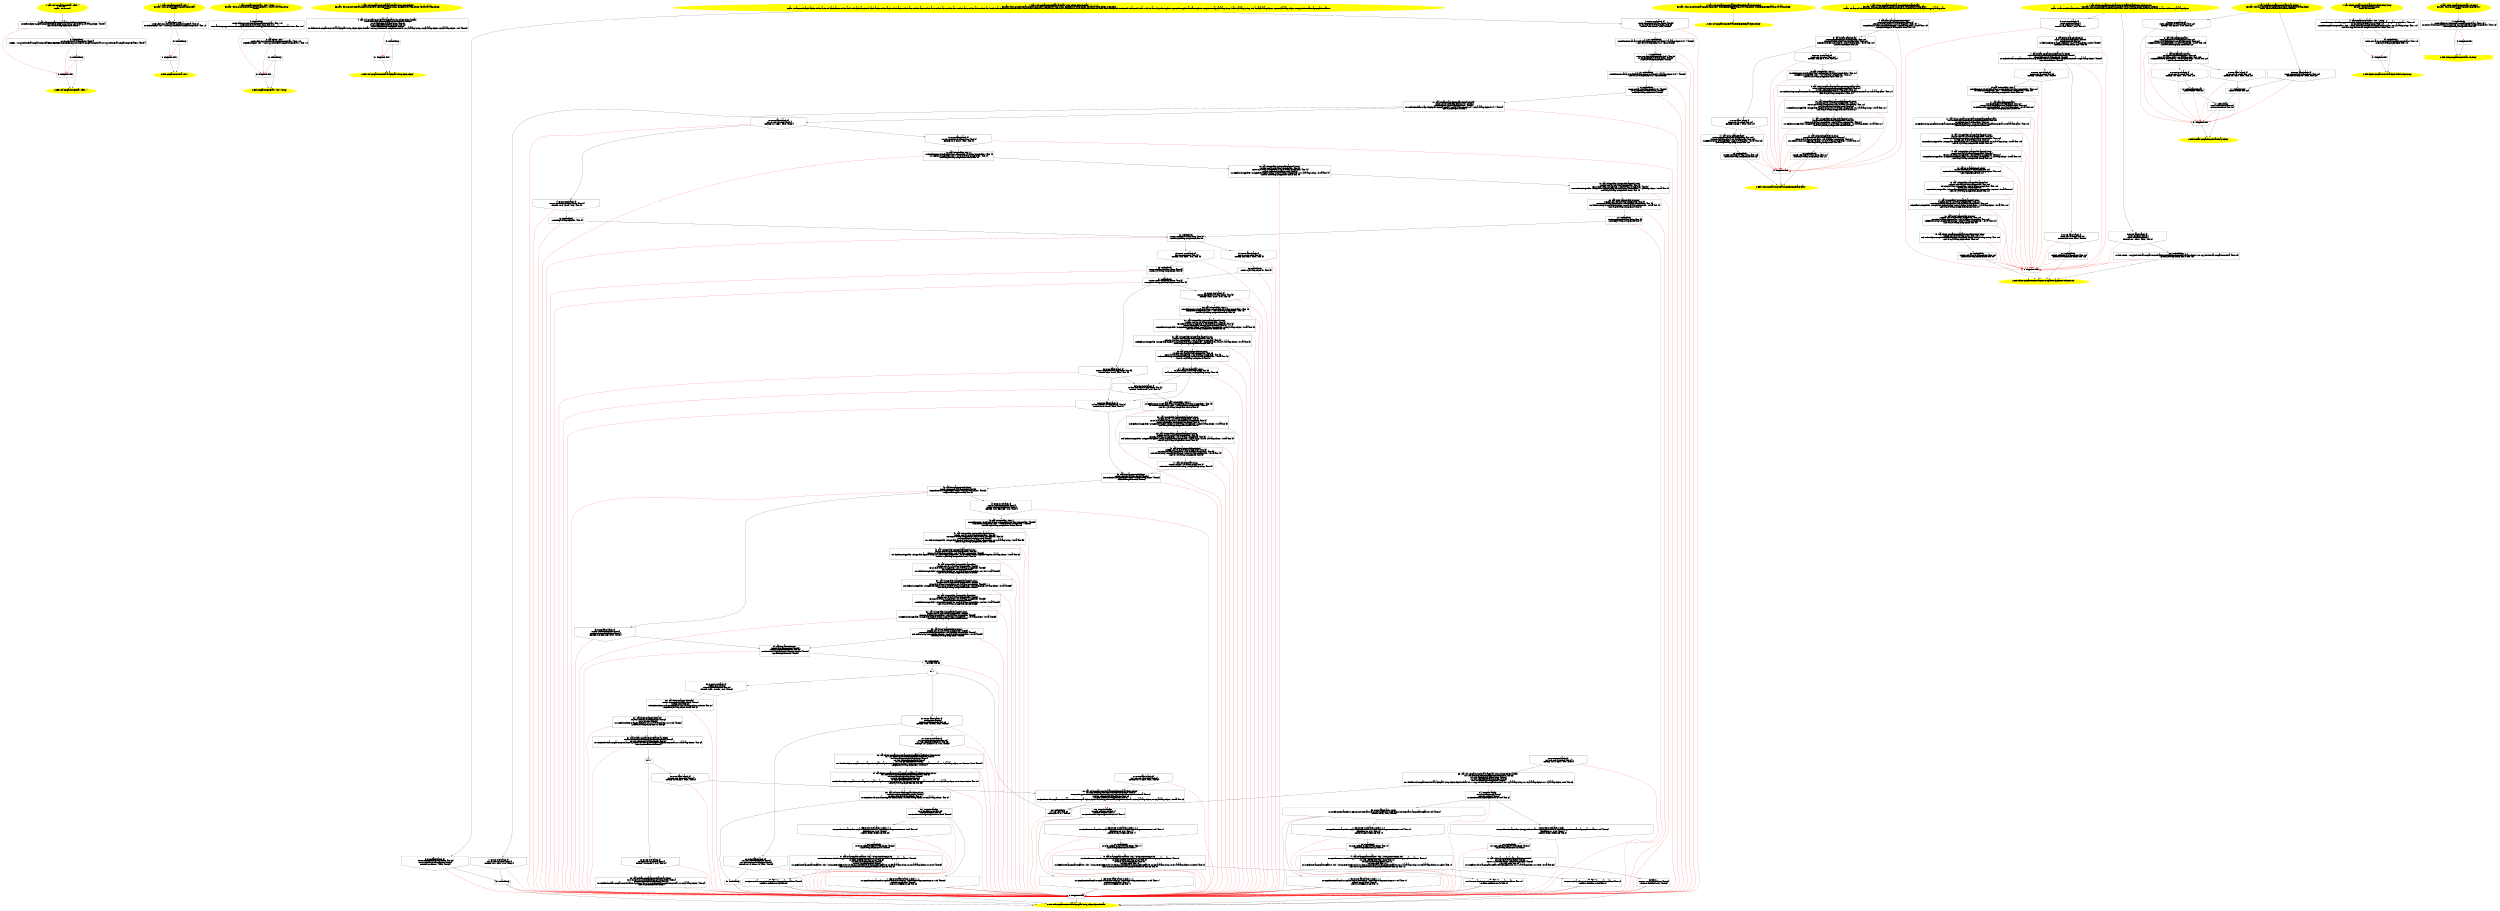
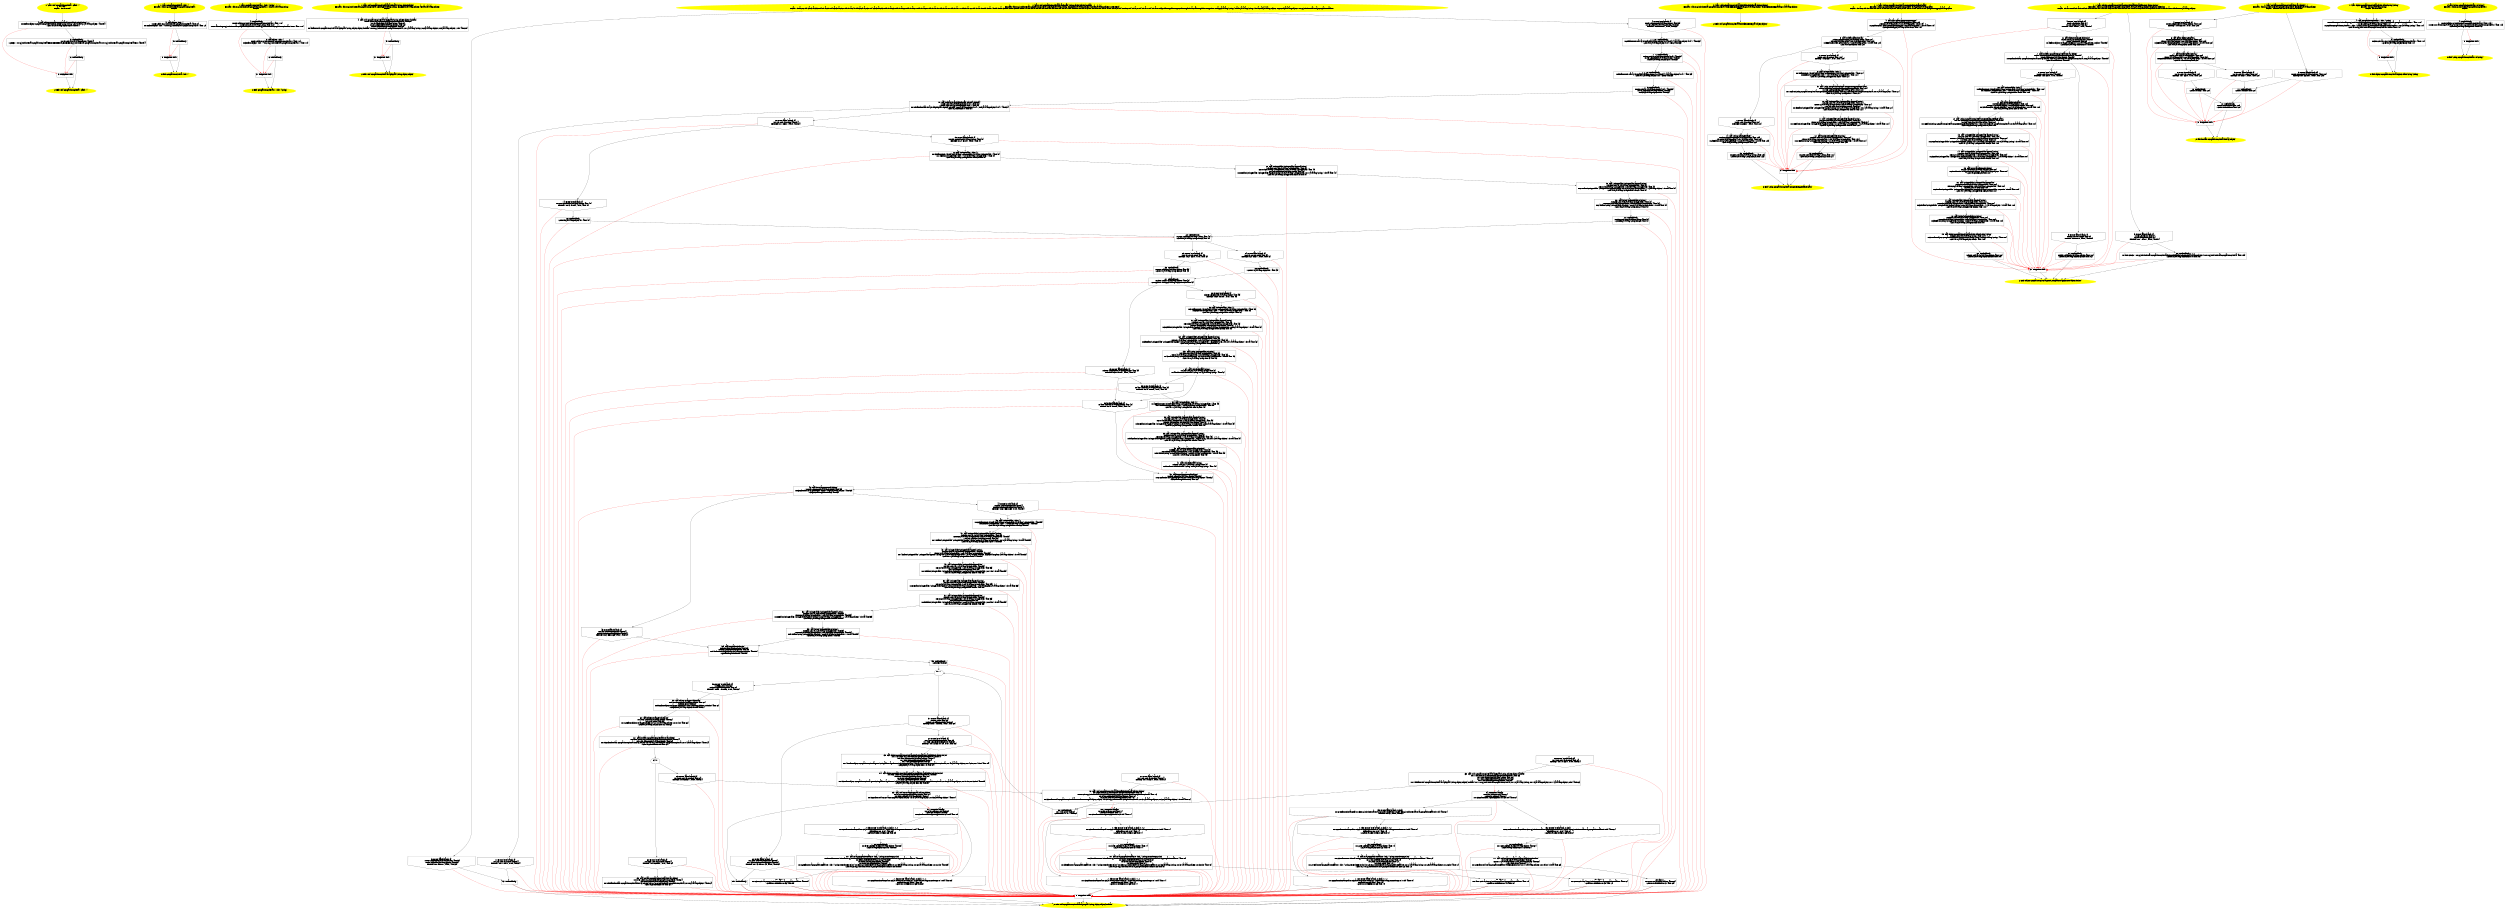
node "2: Exit String ComparisonCriteria$1.toString()": shape invhouse -> ellipse
node "10:  method_assertEquals *&$T0_19:int=1 [line 128]": label "10:  method_assertEquals *&$T0_19:int=1 [line 128]" -> "10:  method_body *&$T0_19:int=1 [line 128]"
node "11:  method_switch *&$T0_19:int=0 [line 128]": label "11:  method_switch *&$T0_19:int=0 [line 128]" -> "11:  method_body *&$T0_19:int=0 [line 128]"
